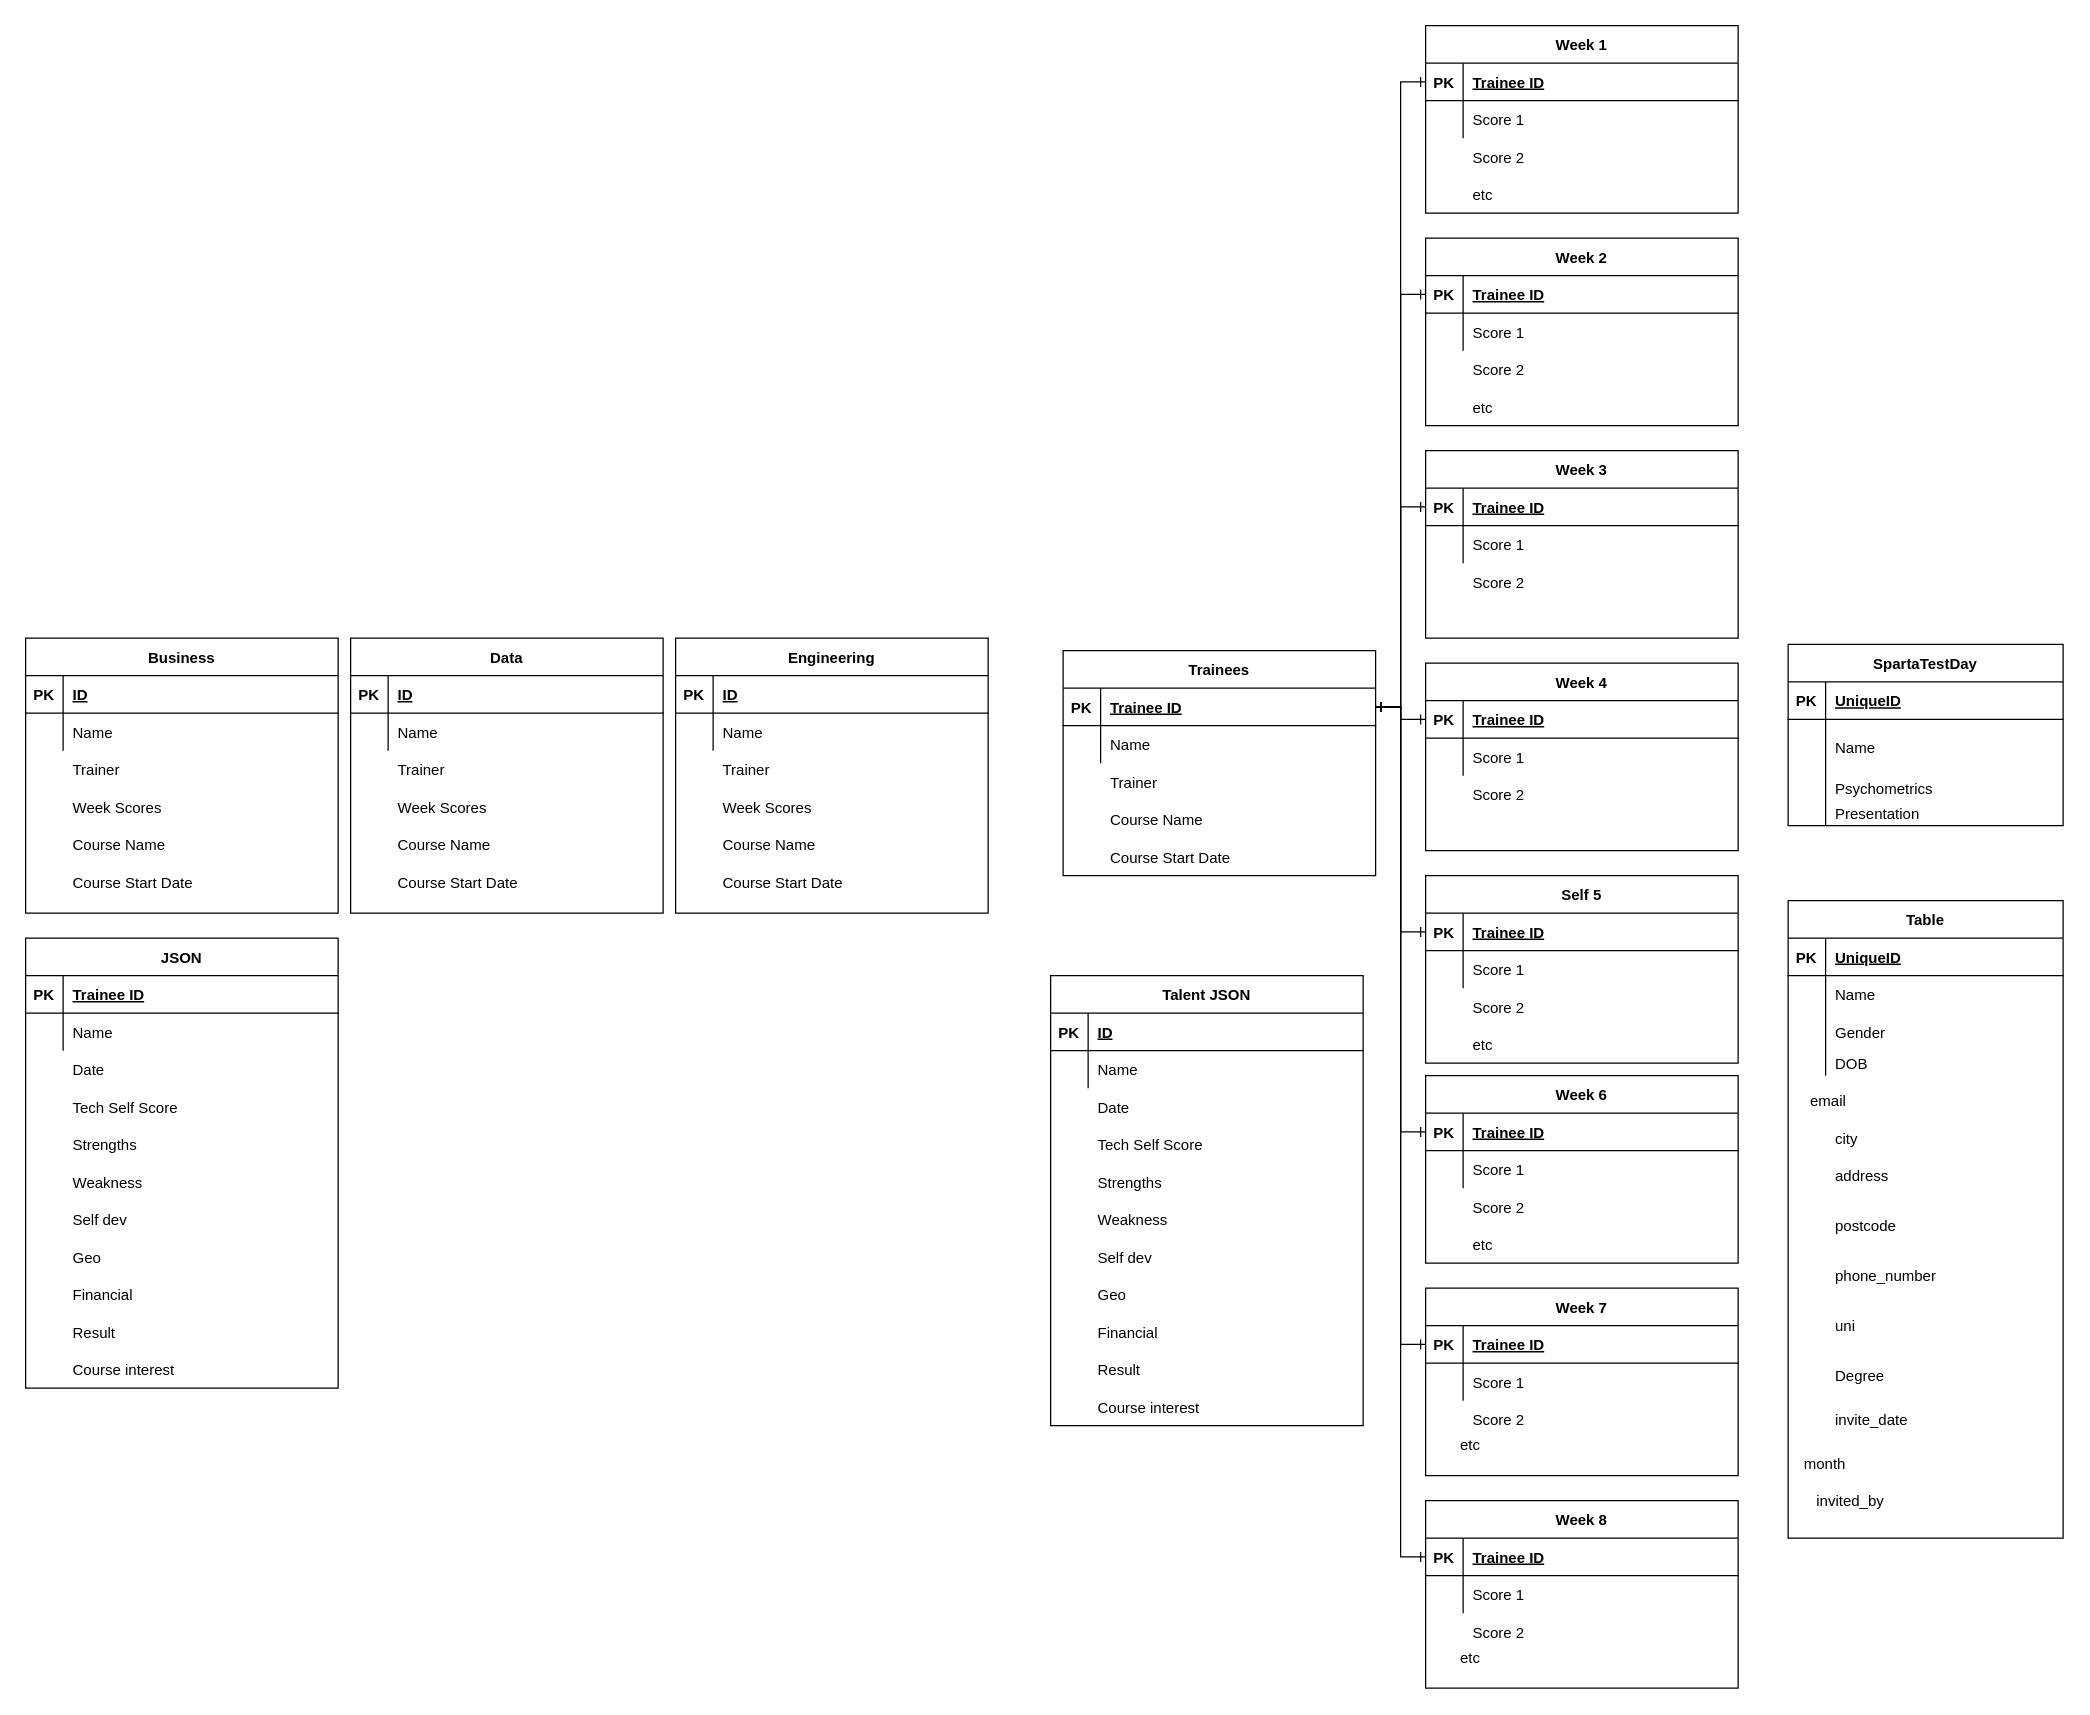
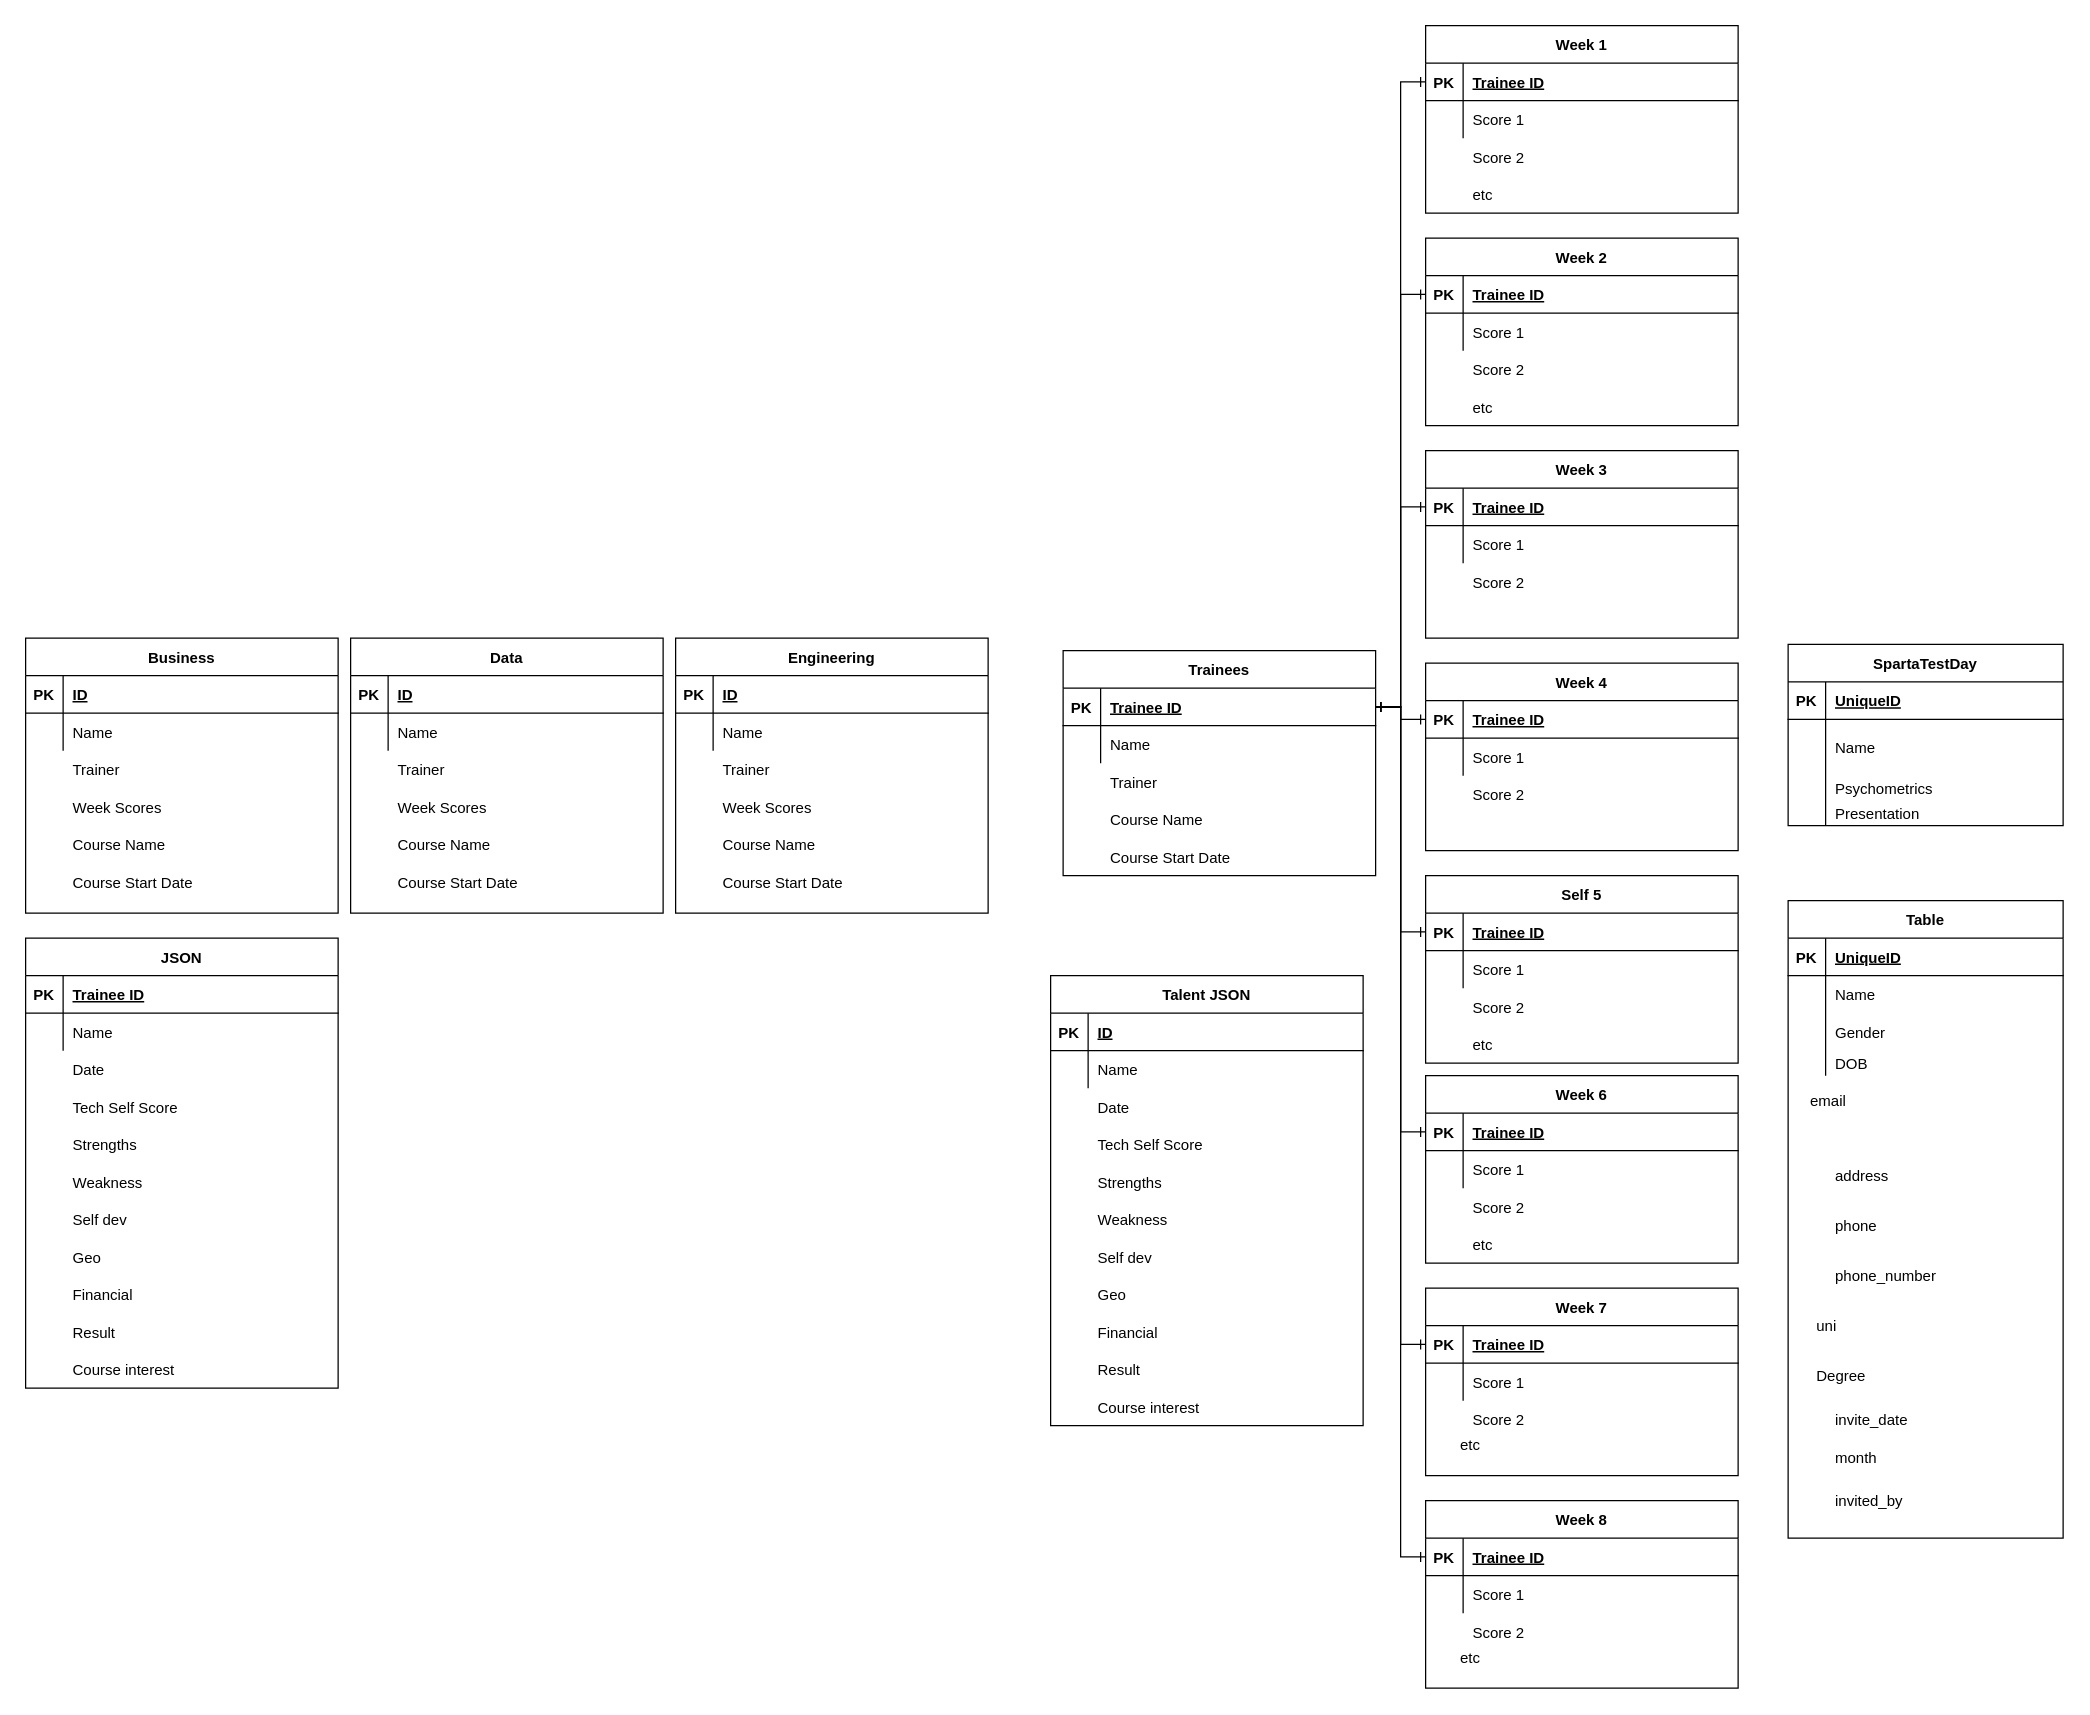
node "city": removed
node "postcode": label "postcode" -> "phone"
node "uni": moved (1944, 1326) -> (1926, 1326)
node "Degree": moved (1944, 1376) -> (1926, 1376)
node "month": moved (1913, 1463) -> (1944, 1457)
node "invited_by": moved (1926, 1501) -> (1944, 1501)
